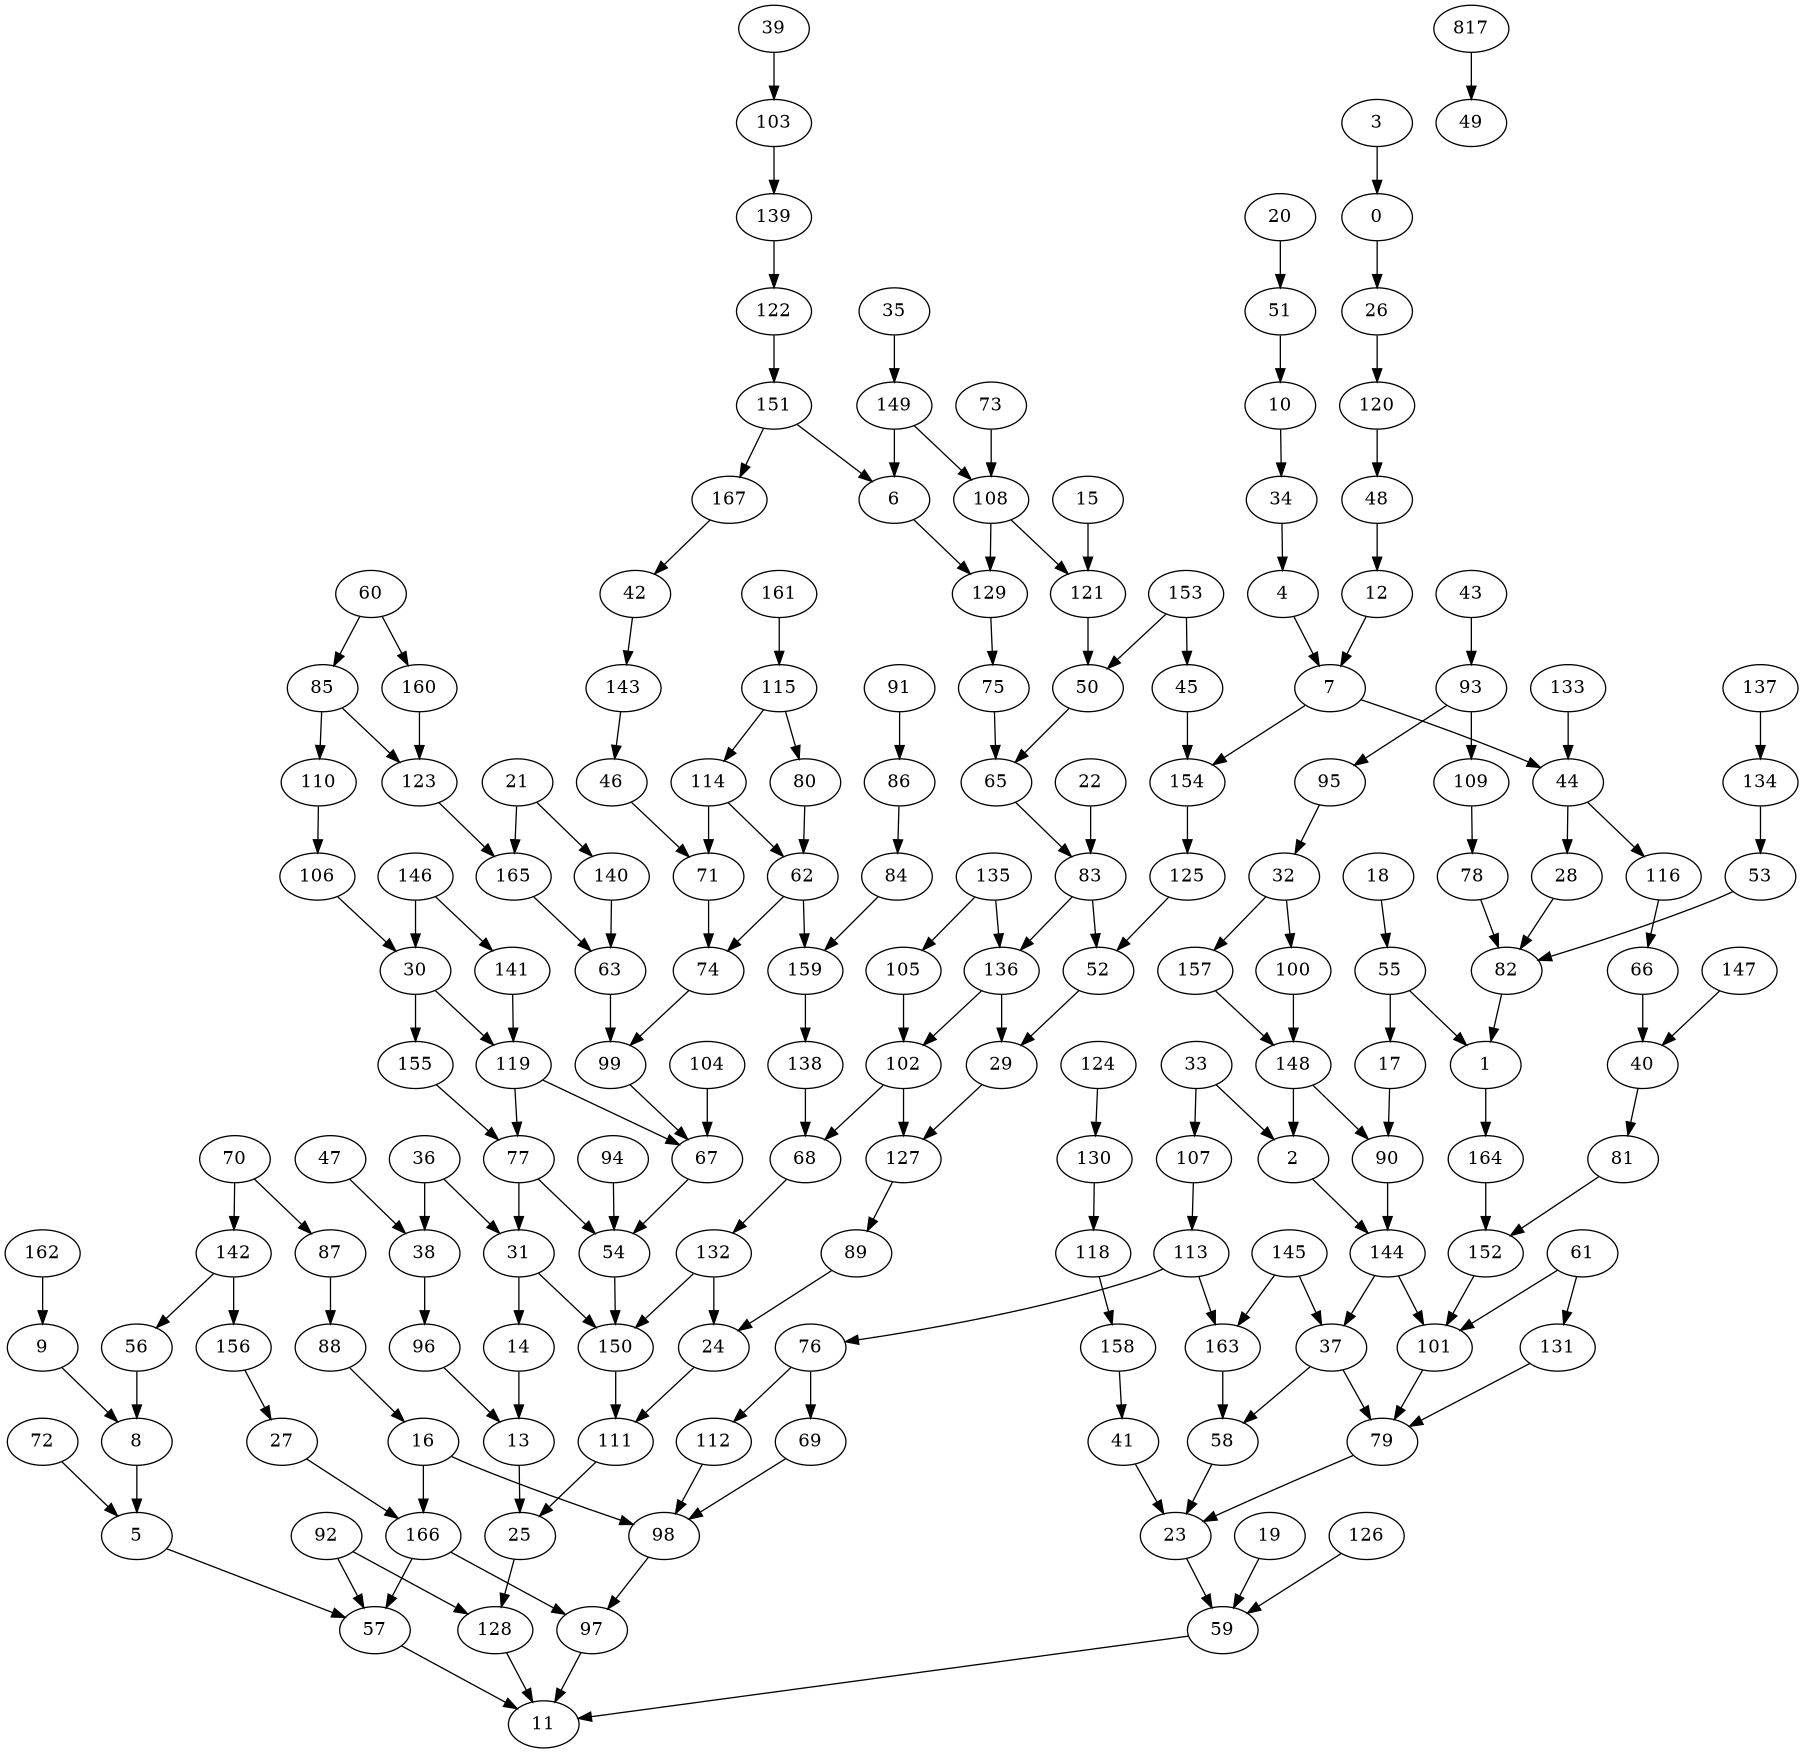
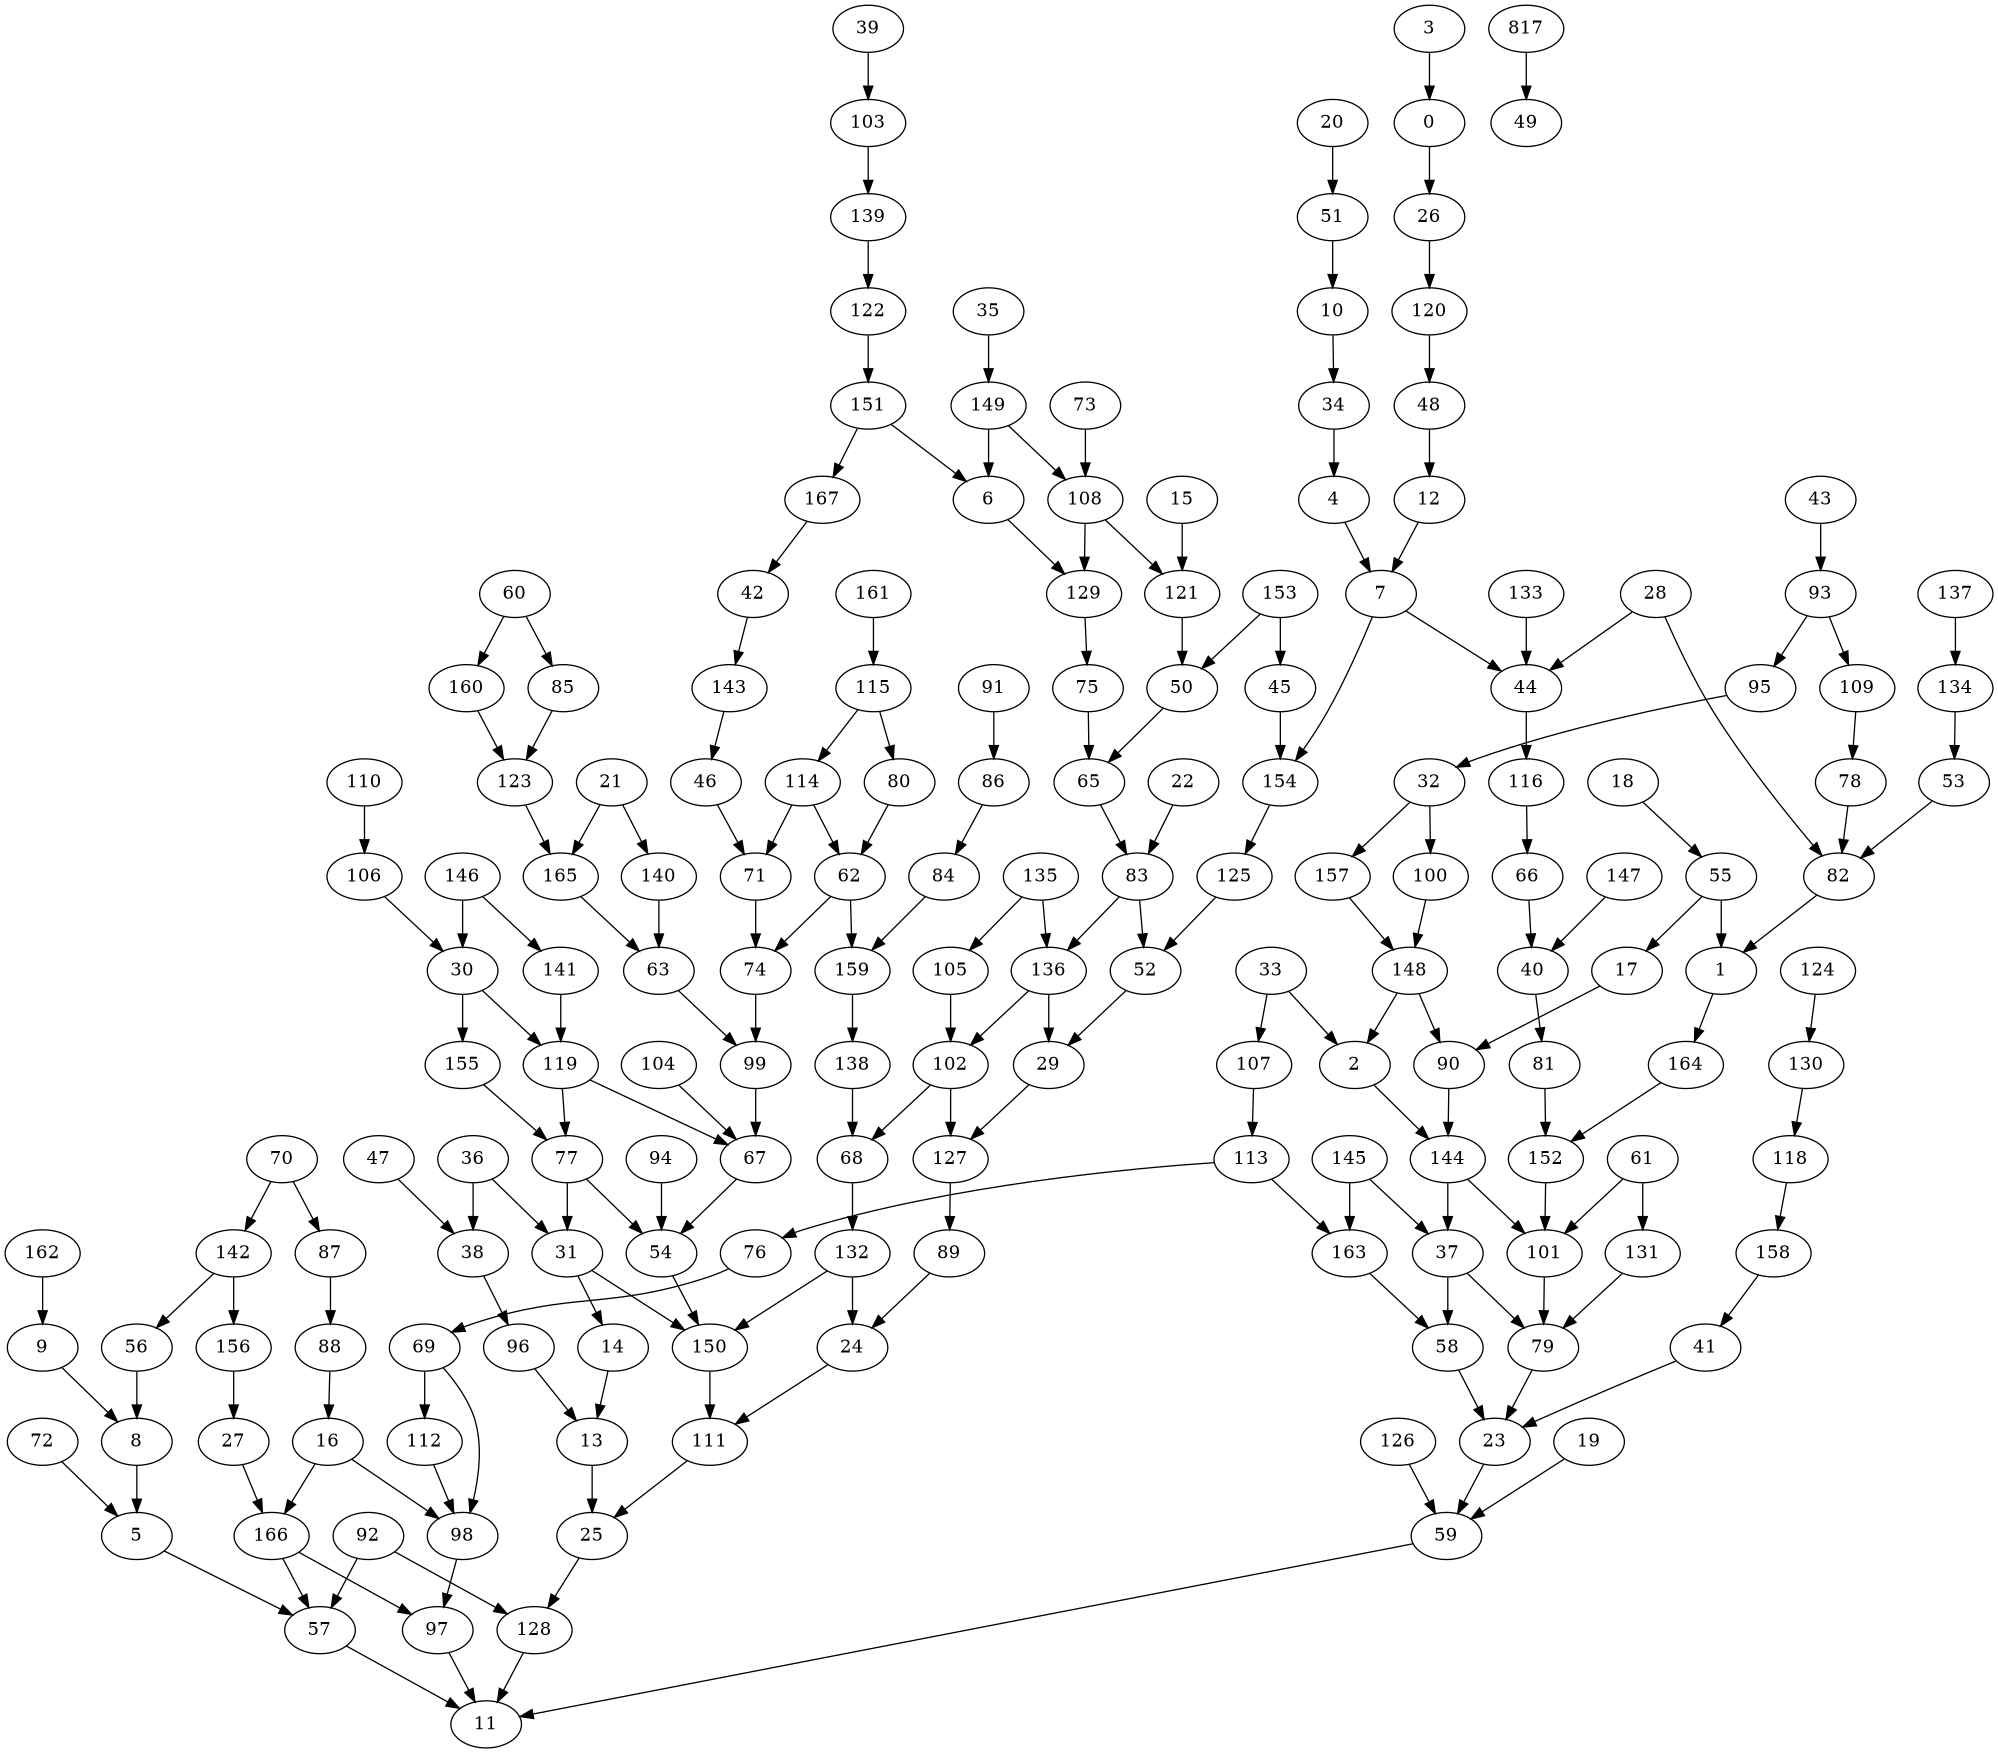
edge "85" -> "110": removed
edge "44" -> "28": reversed
edge "76" -> "112": now "69" -> "112"
